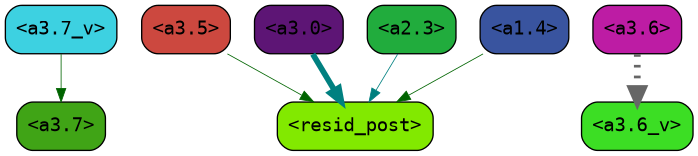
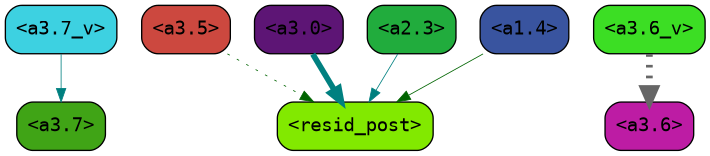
edge "<a3.7_v>" -> "<a3.7>": color darkgreen -> teal
edge "<a3.6>" -> "<a3.6_v>": reversed
edge "<a3.5>" -> "<resid_post>": style bold -> dotted
